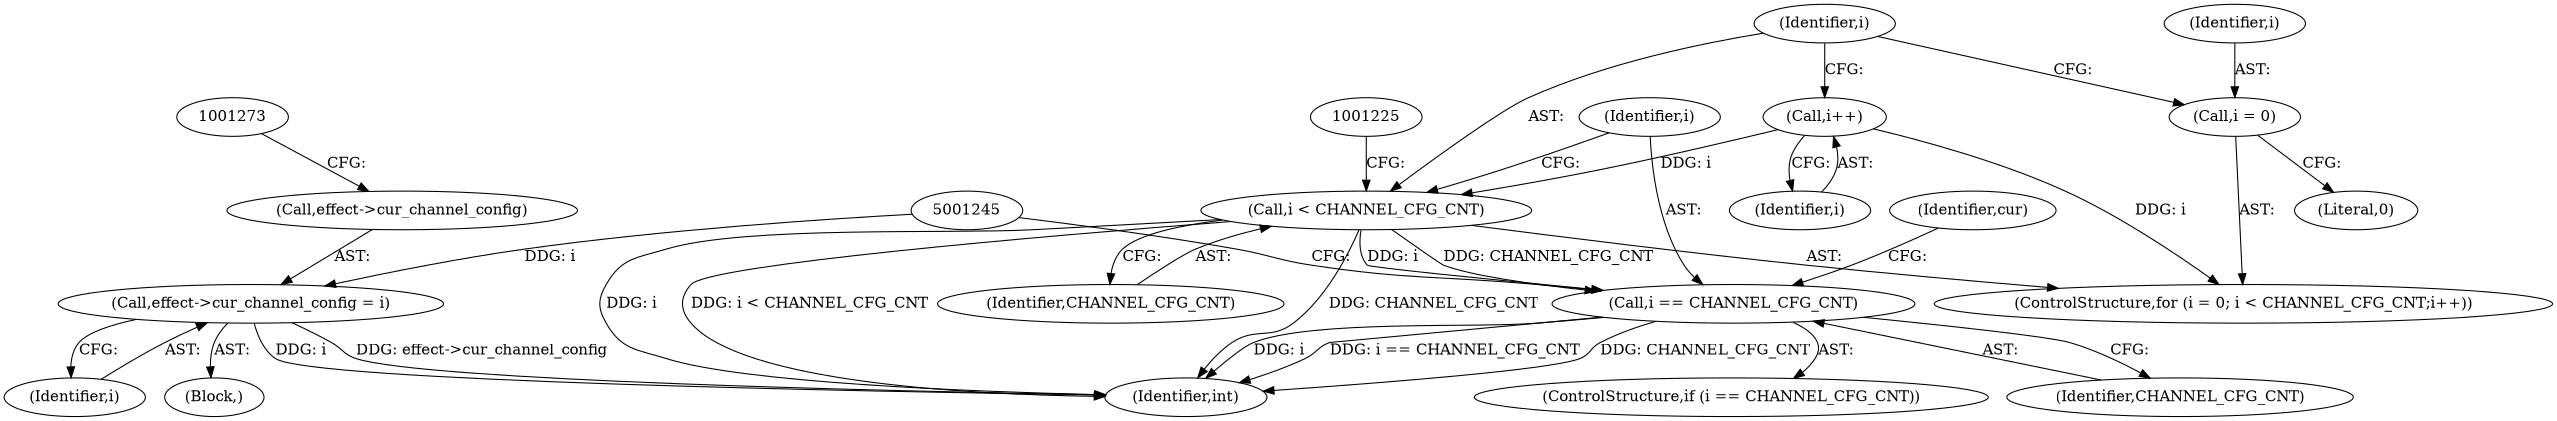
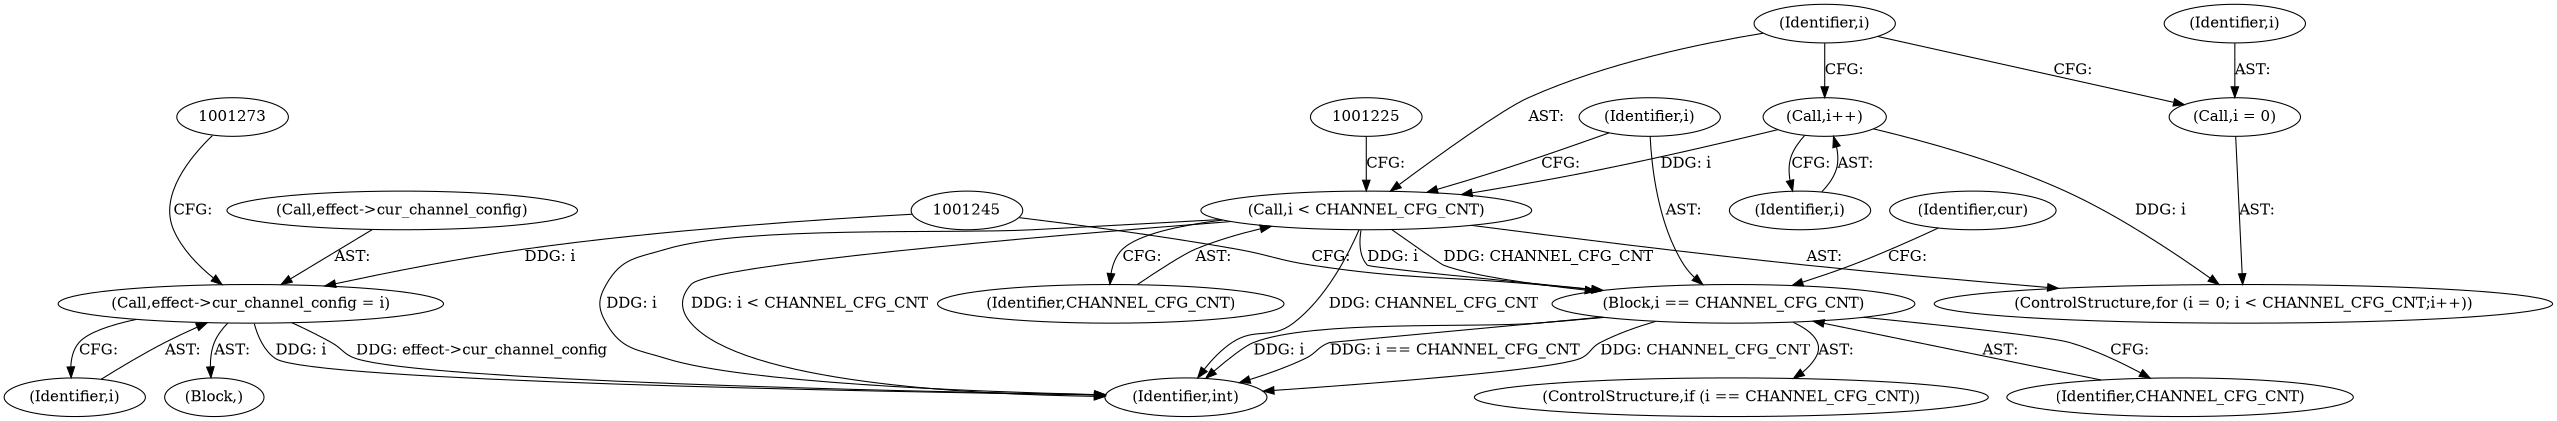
edge "1001273" -> "(Call,effect->cur_channel_config)": now "1001273" -> "(Call,effect->cur_channel_config = i)"
node "5001245": label "5001245" -> "1001245"
node "(Literal,0)": removed
node "(Call,i == CHANNEL_CFG_CNT)": label "(Call,i == CHANNEL_CFG_CNT)" -> "(Block,i == CHANNEL_CFG_CNT)"
